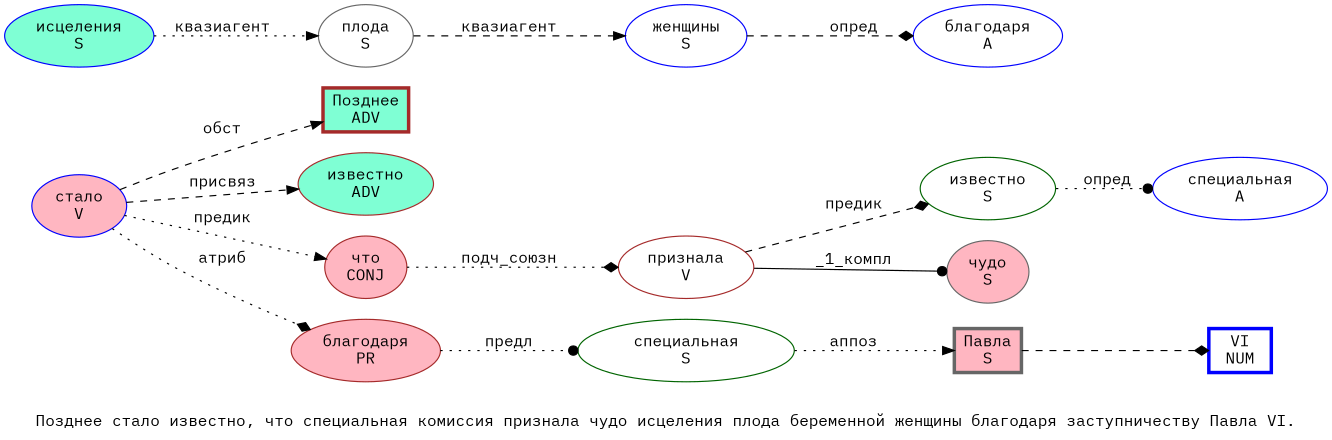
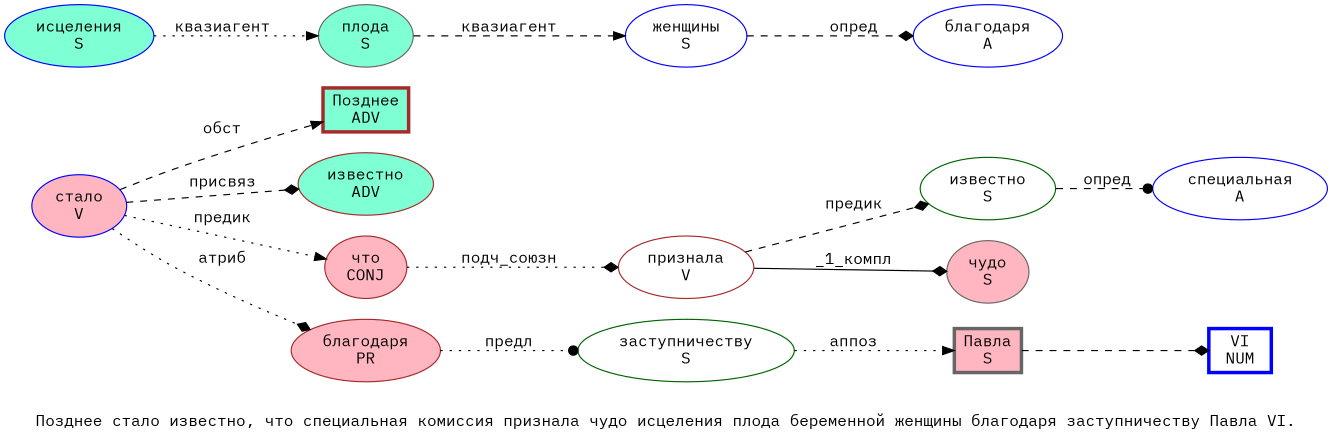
node "плода S": fillcolor white -> aquamarine
edge "известно S" -> "специальная A": style dotted -> dashed
edge "стало V" -> "известно ADV": arrowhead normal -> diamond
edge "признала V" -> "чудо S": arrowhead dot -> diamond
node "специальная S": label "специальная S" -> "заступничеству S"
